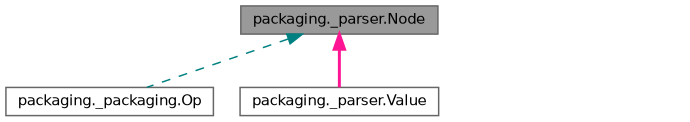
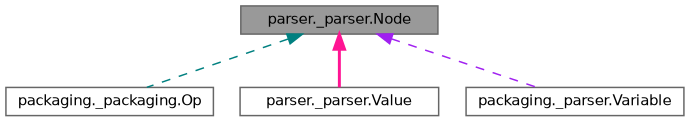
node "packaging._parser.Node": label "packaging._parser.Node" -> "parser._parser.Node"
node "packaging._parser.Value": label "packaging._parser.Value" -> "parser._parser.Value"
node "packaging._parser.Variable": added
